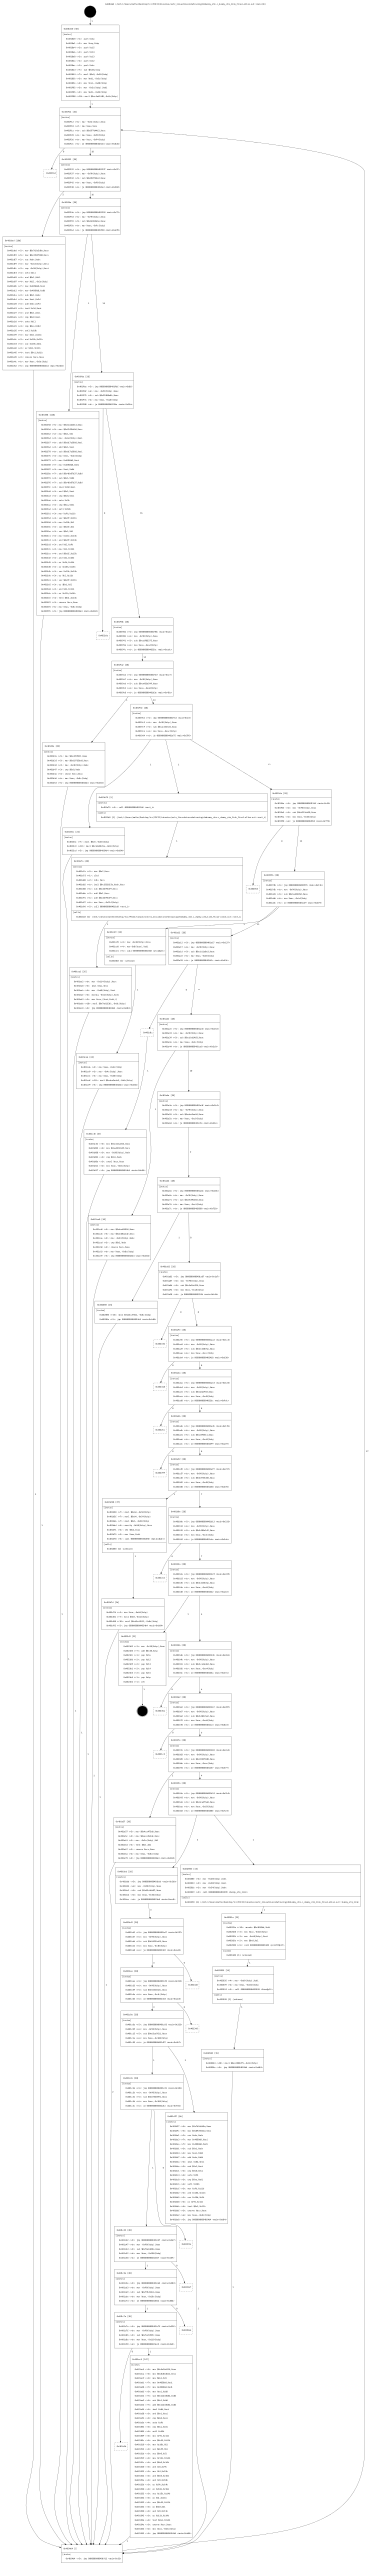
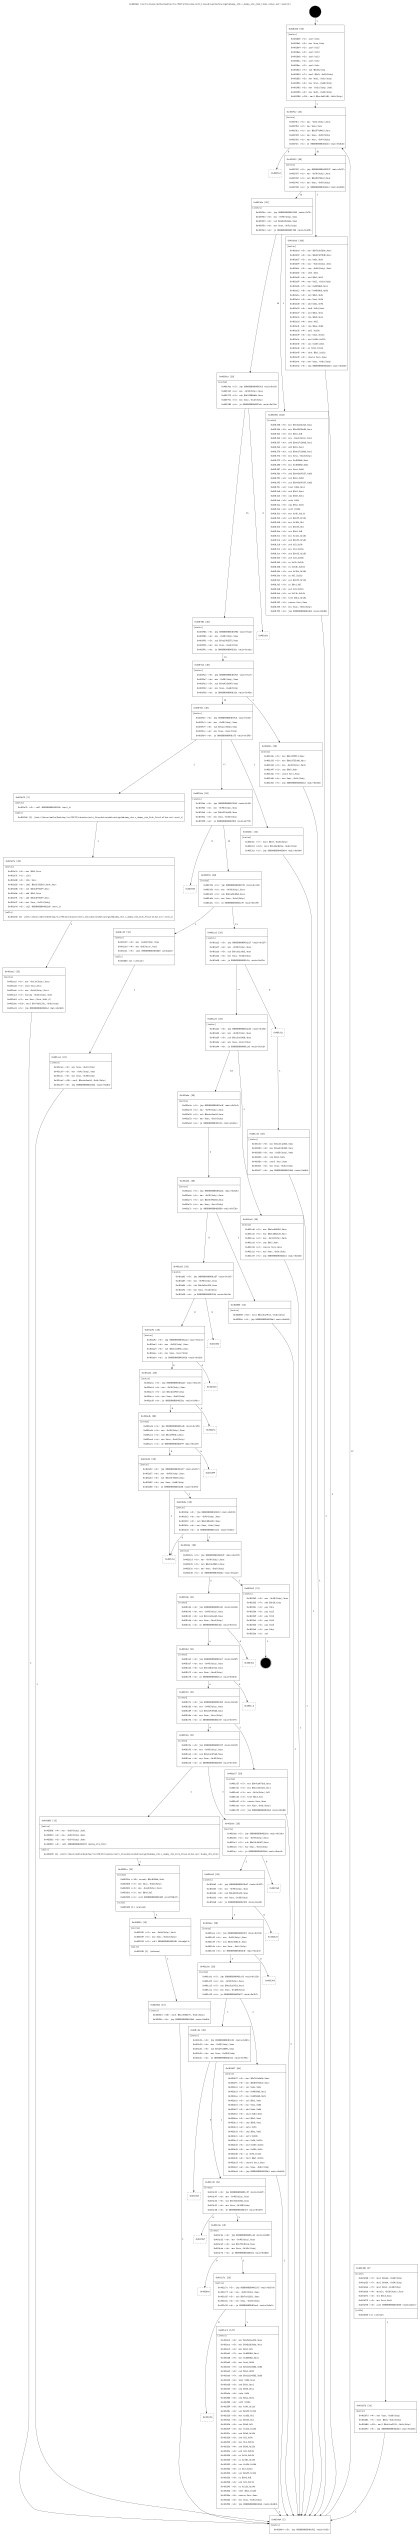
edge "0x401af2 [28]" -> "0x401d58 [37]": now "0x401af2 [28]" -> "0x401cbe"
node "0x4023a8": added
